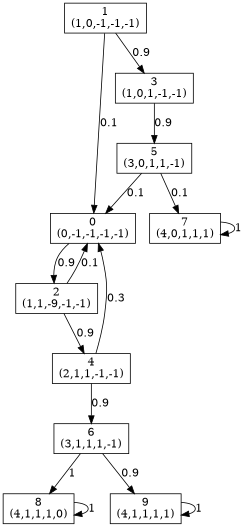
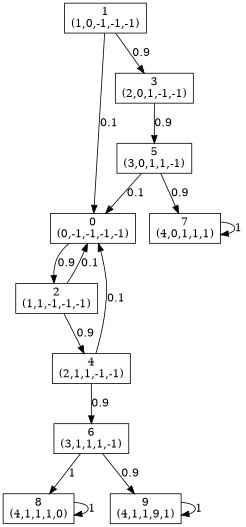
node "3 (1,0,1,-1,-1)": label "3 (1,0,1,-1,-1)" -> "3 (2,0,1,-1,-1)"
edge "5 (3,0,1,1,-1)" -> "7 (4,0,1,1,1)": label "0.1" -> "0.9"
node "2 (1,1,-9,-1,-1)": label "2 (1,1,-9,-1,-1)" -> "2 (1,1,-1,-1,-1)"
edge "4 (2,1,1,-1,-1)" -> "0 (0,-1,-1,-1,-1)": label "0.3" -> "0.1"
node "9 (4,1,1,1,1)": label "9 (4,1,1,1,1)" -> "9 (4,1,1,9,1)"
